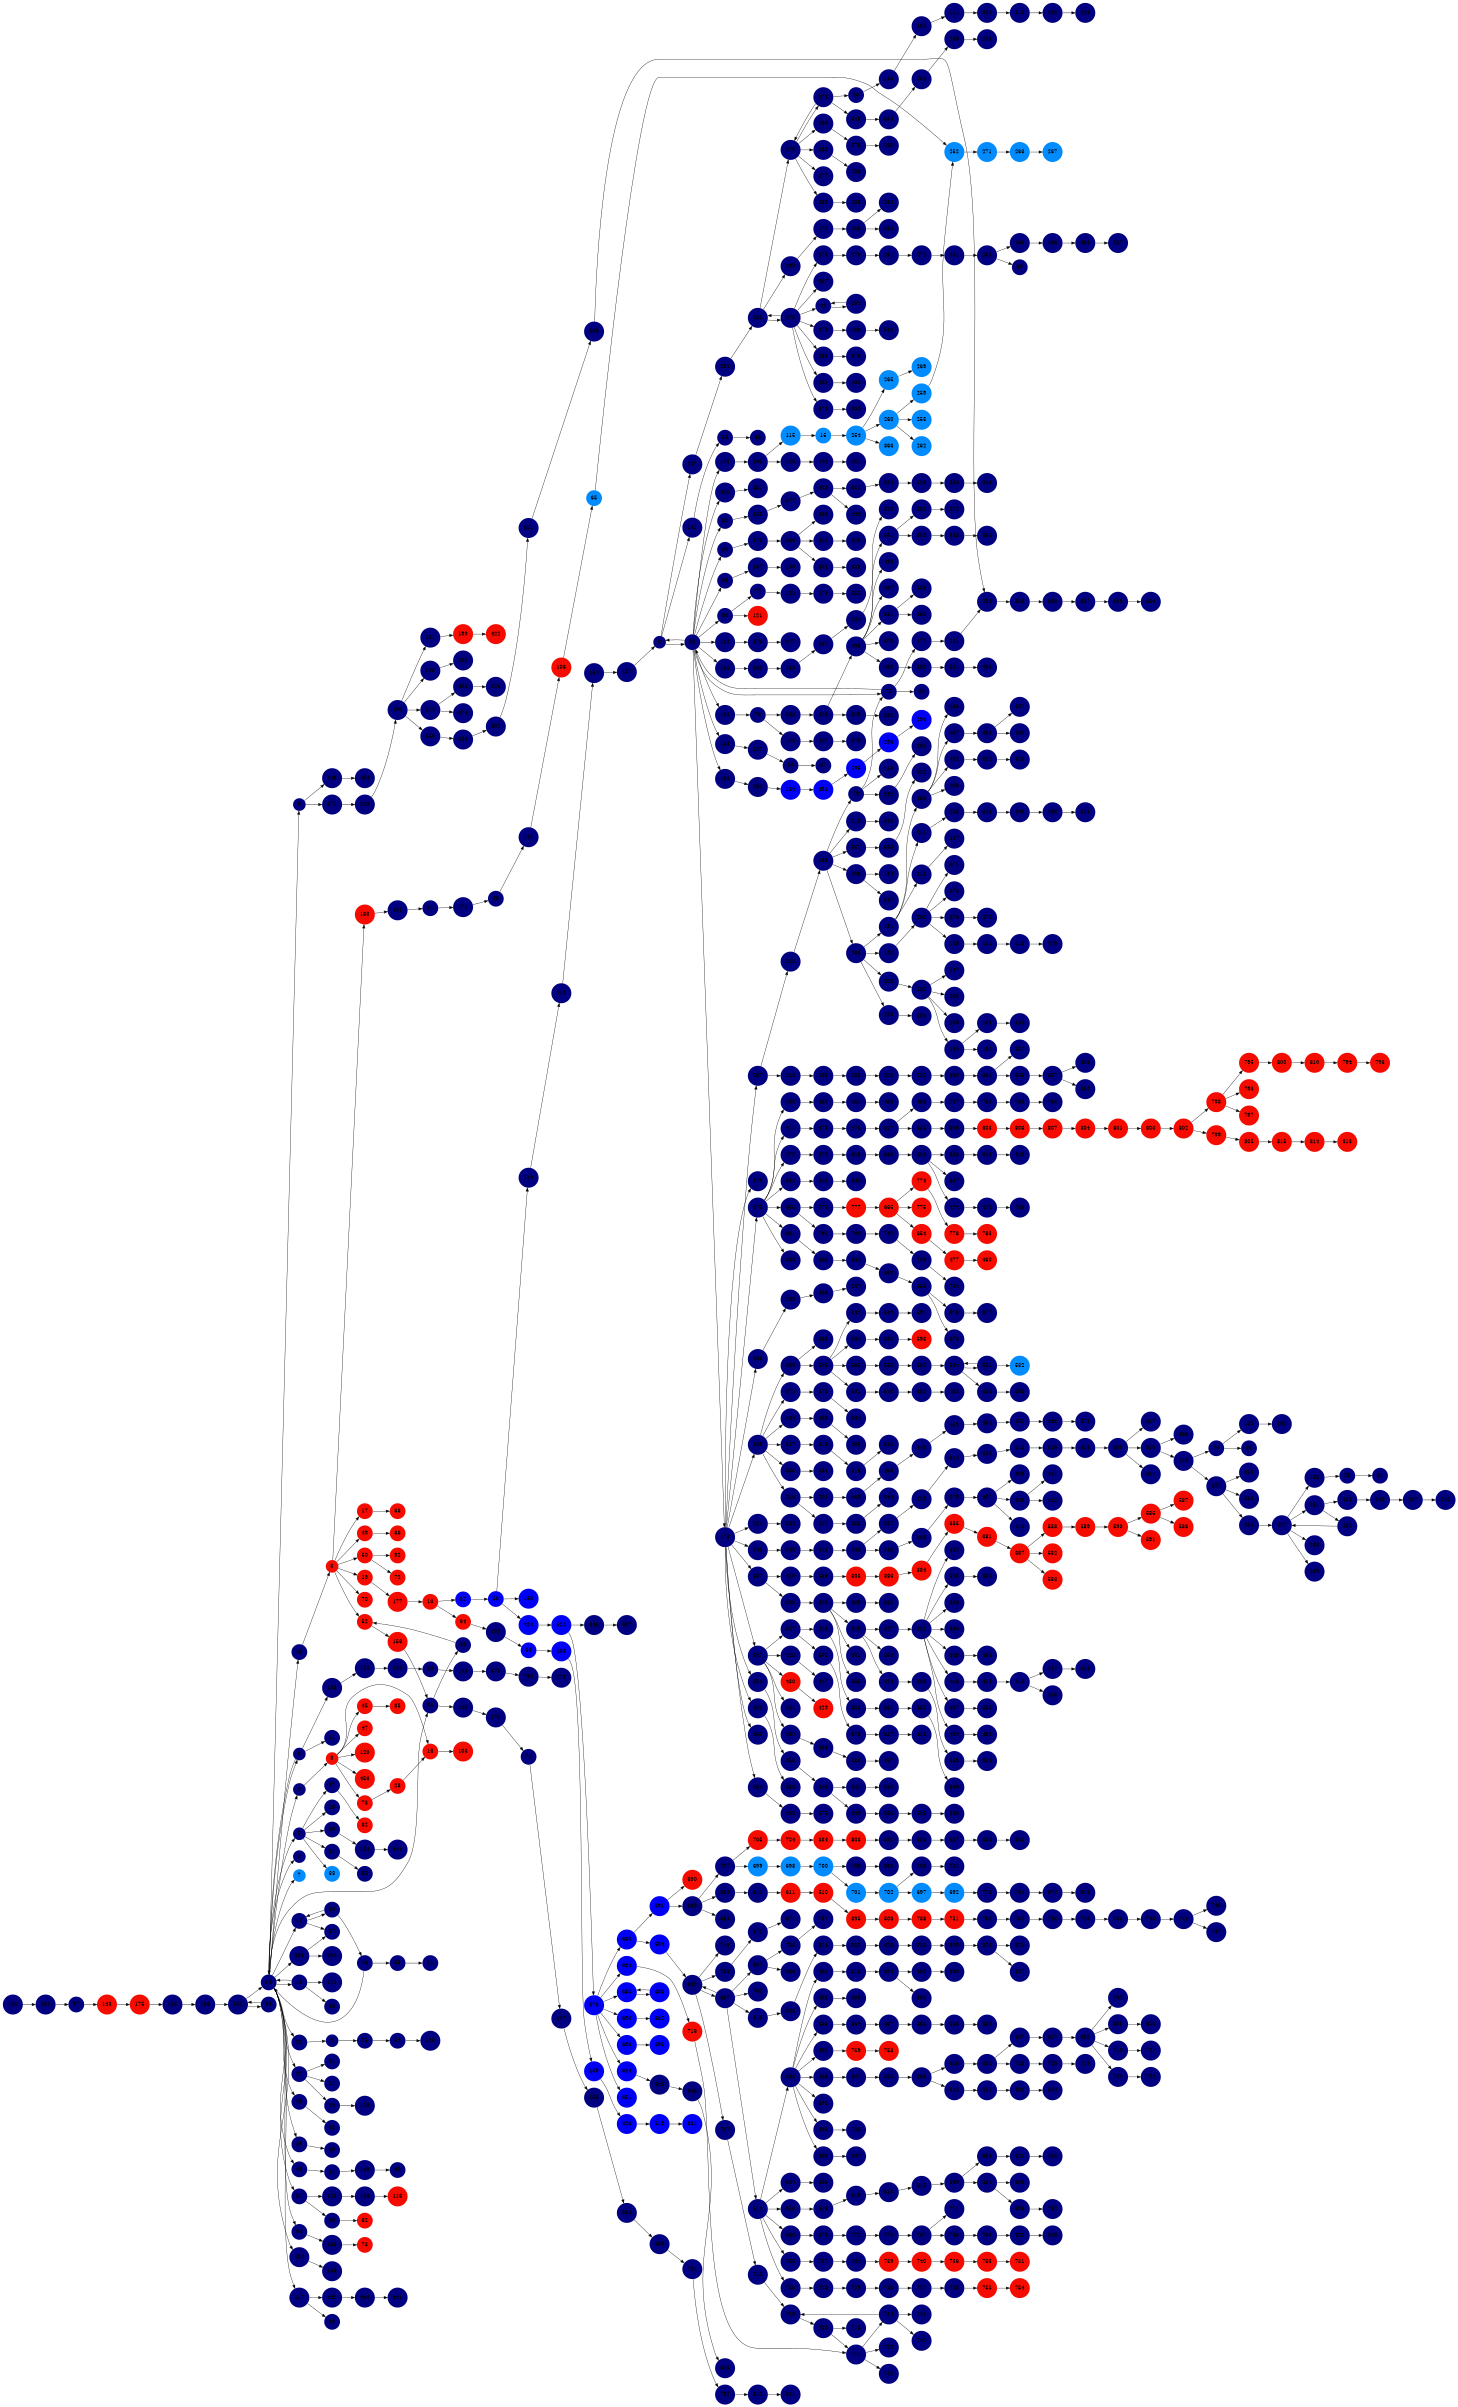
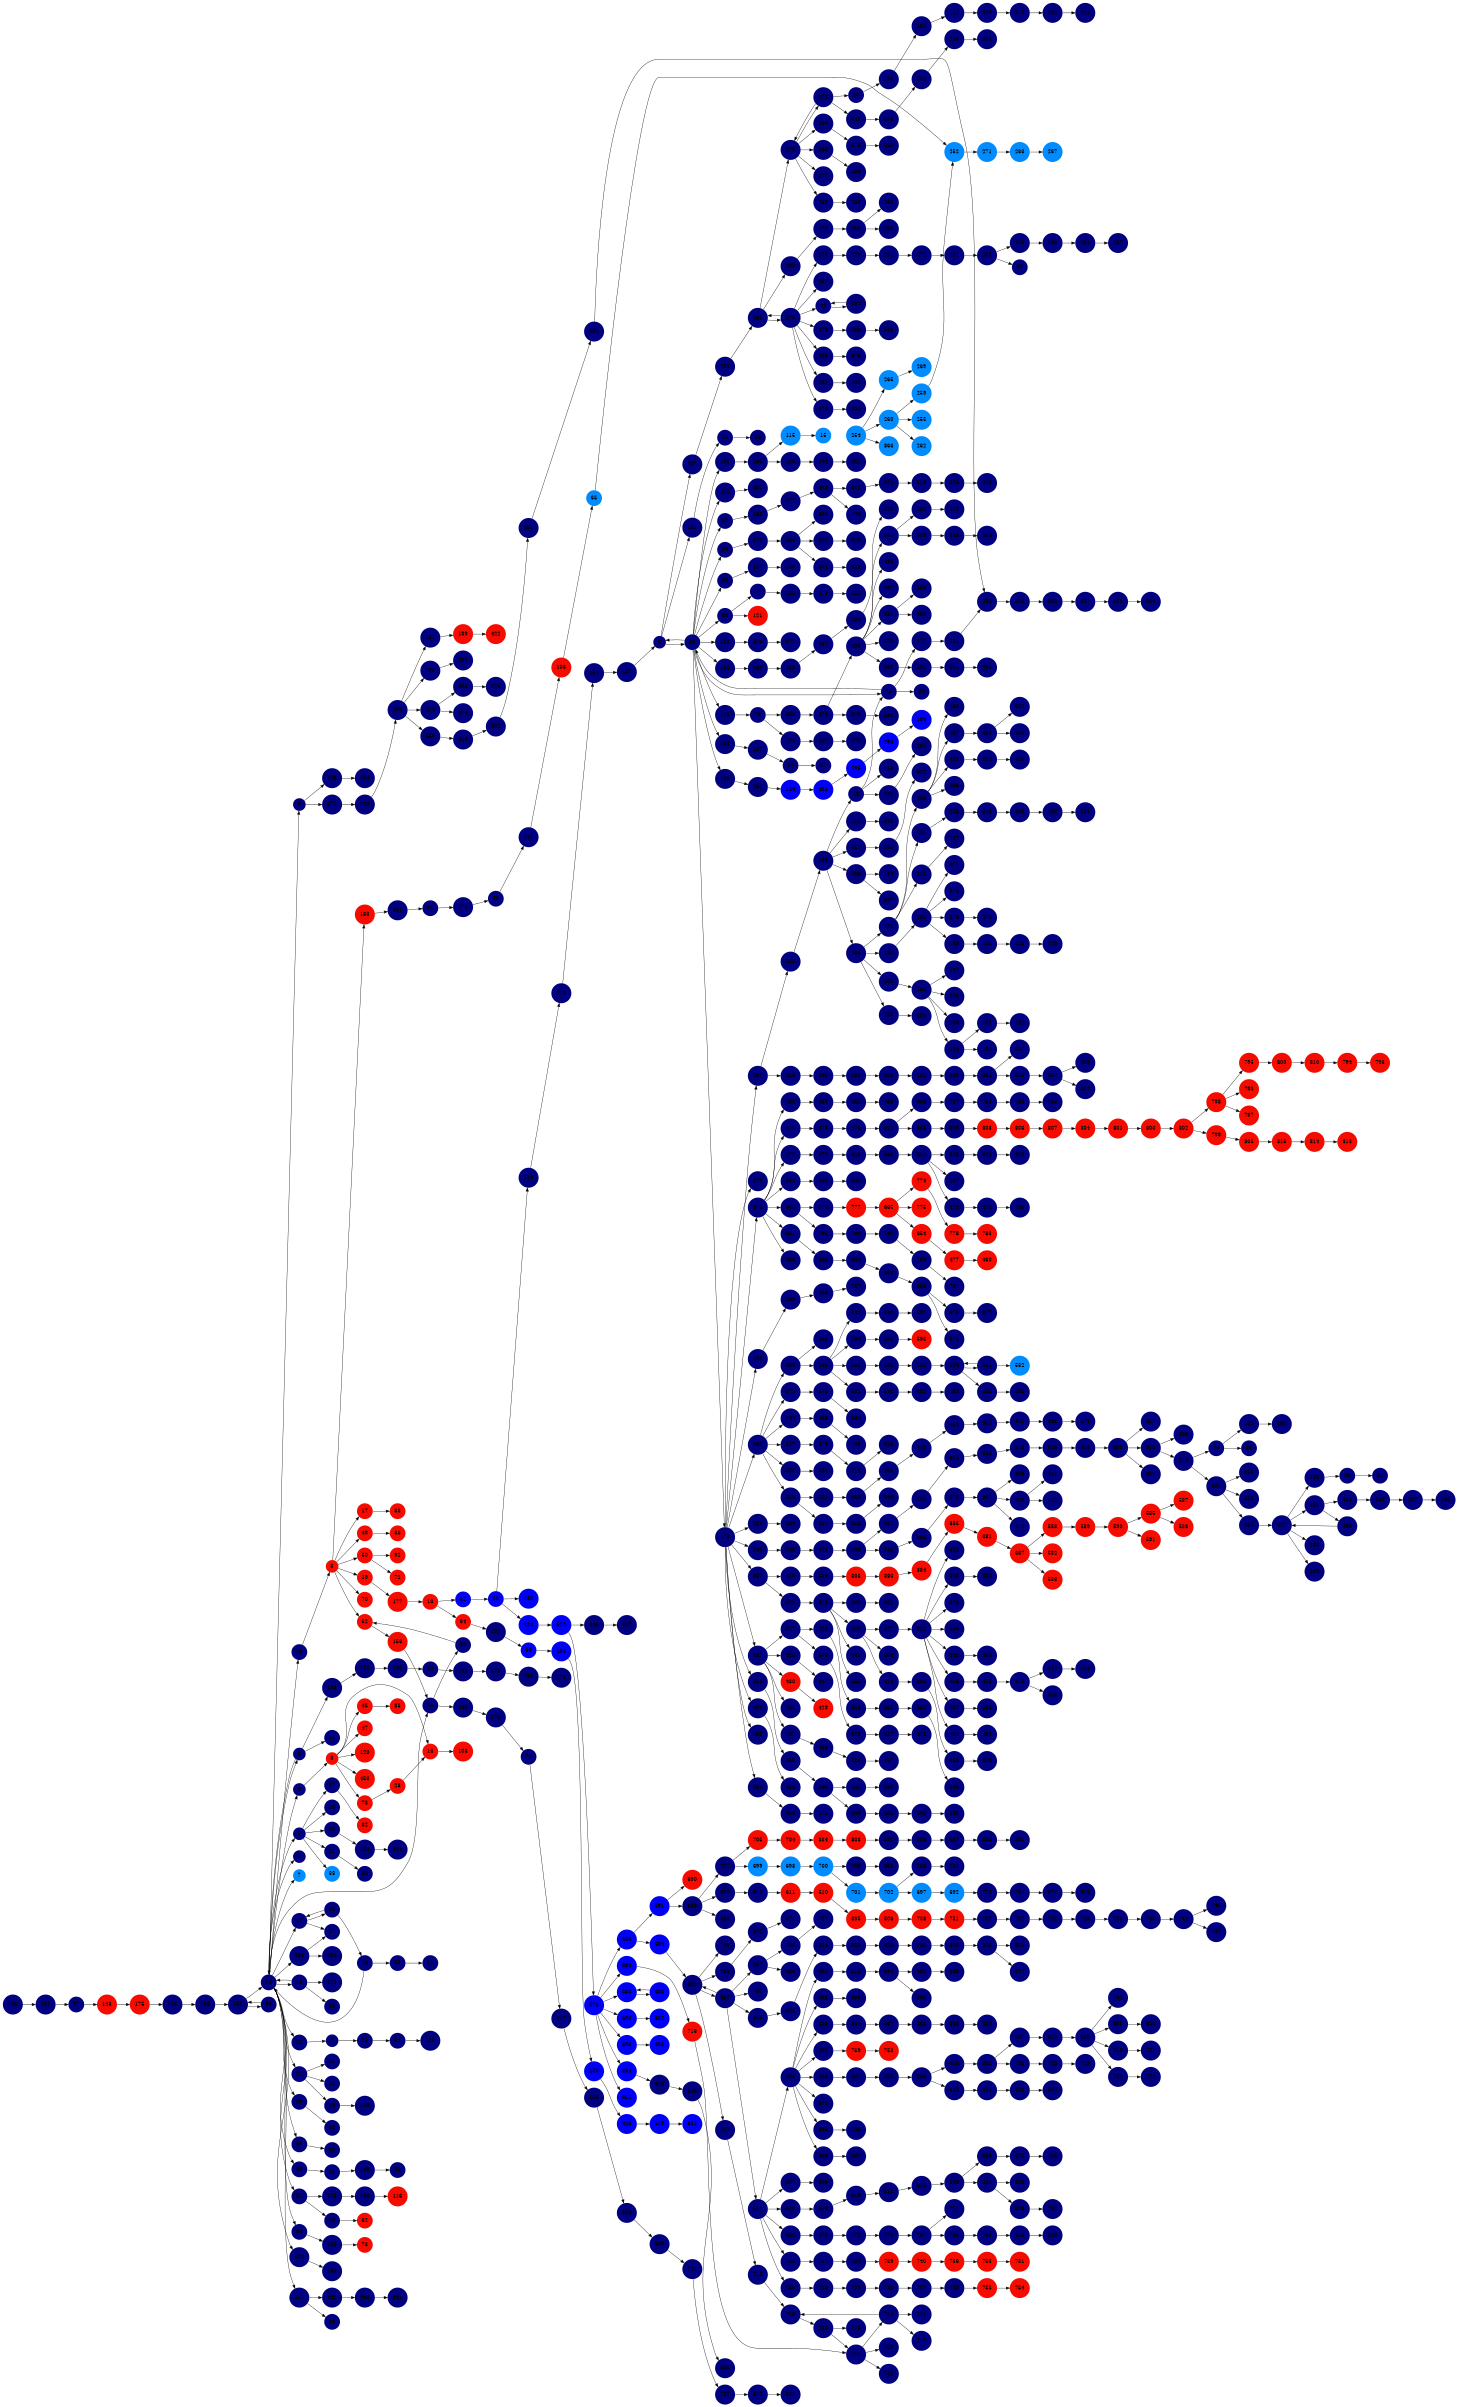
edge "15" -> "254": removed
